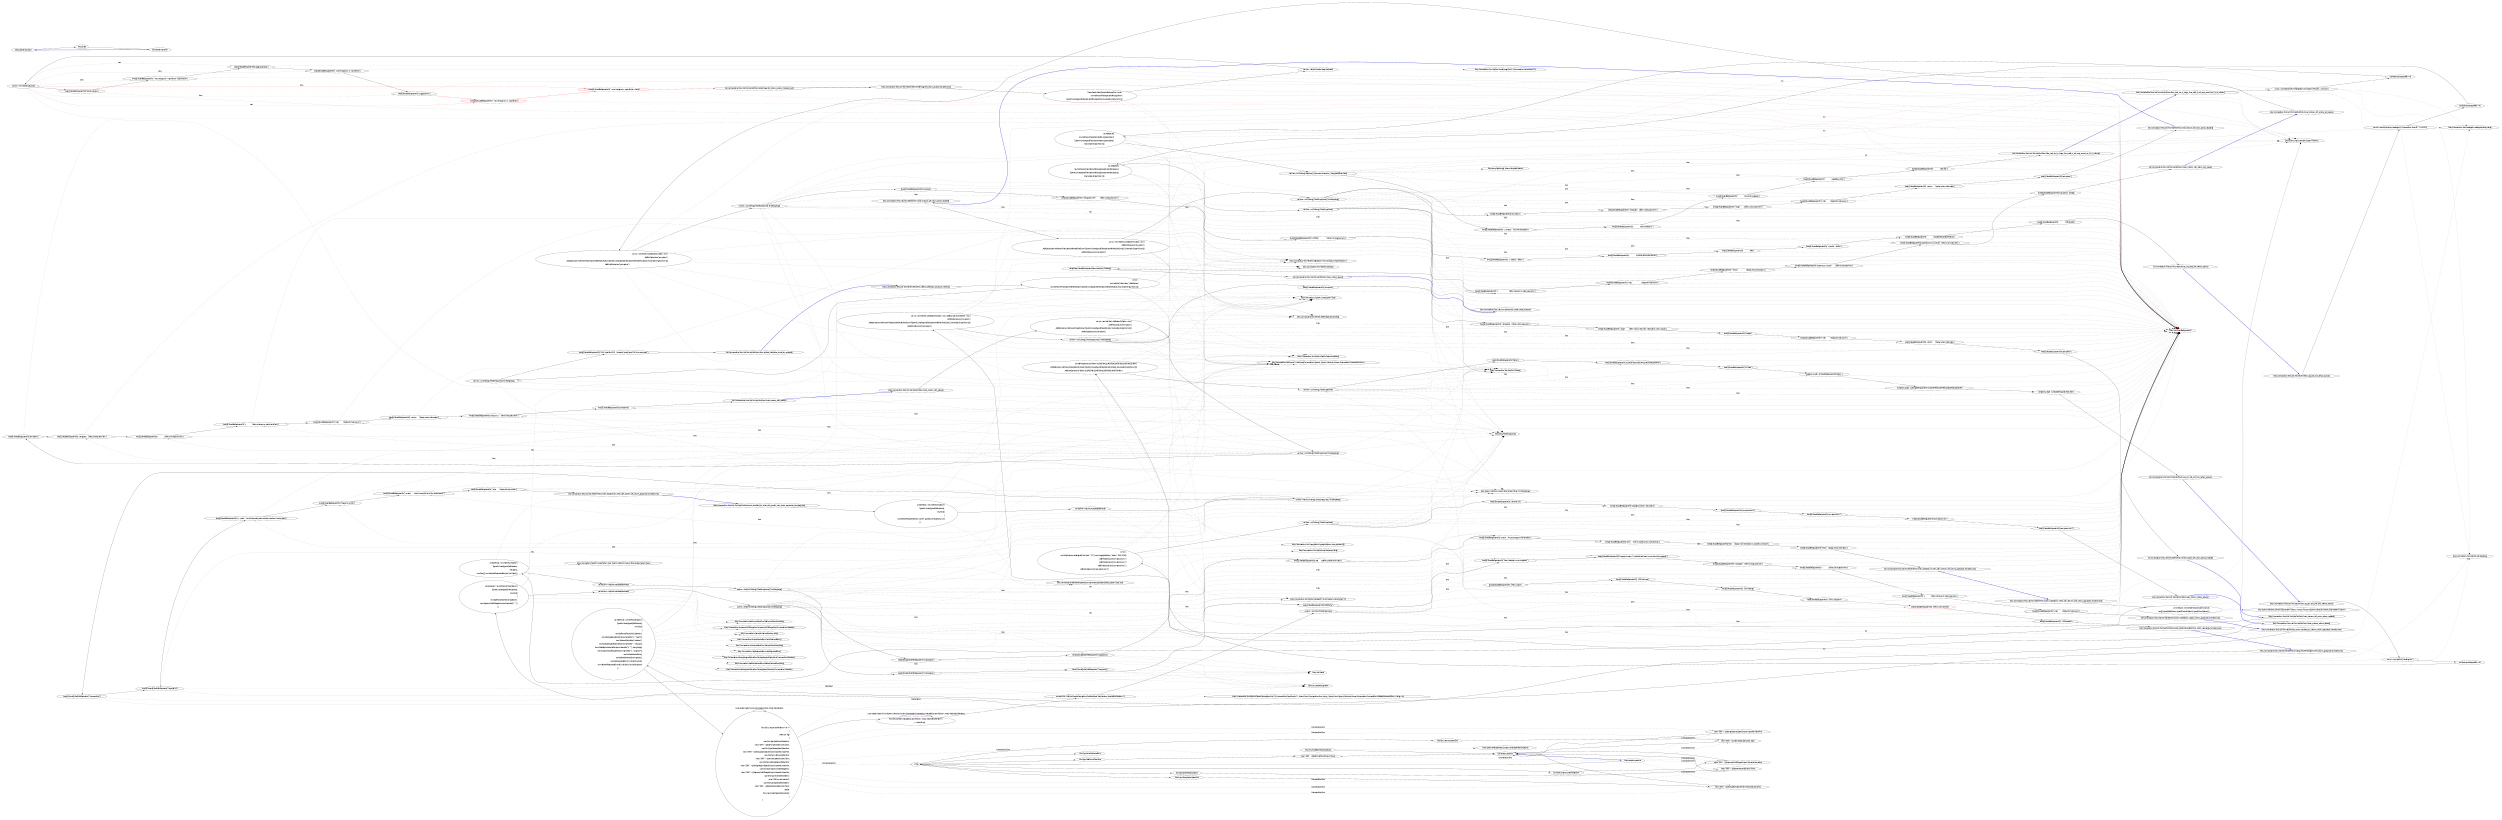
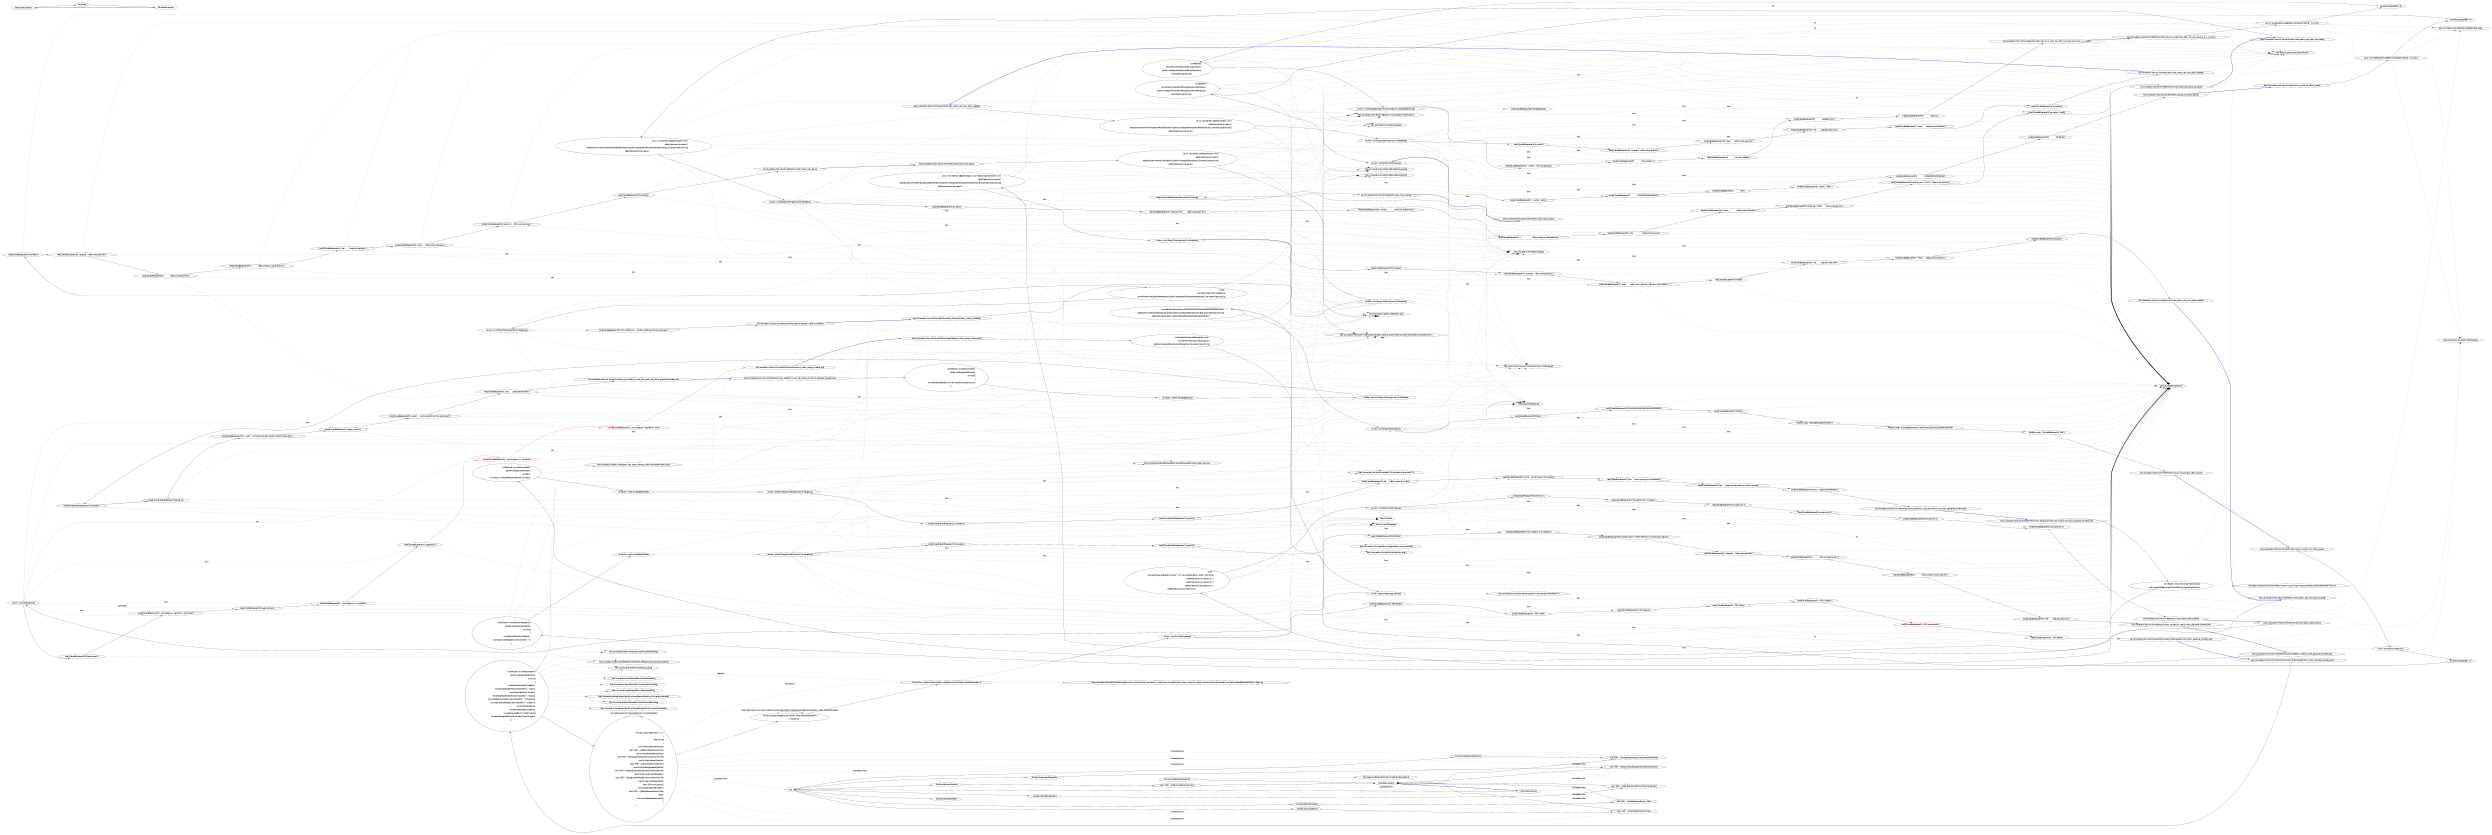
edge "var lines = text.ToNotEmptyLines()" -> "lines[2].ShouldBeEquivalentTo(''Logging warnings:'')": label "lines" -> "fakeRenderer"
node "lines[0].ShouldBeEquivalentTo(''  ERR badtoken'')": added
node "ErrorType.MissingRequiredOptionError": added
